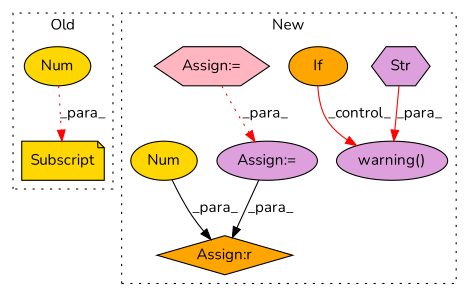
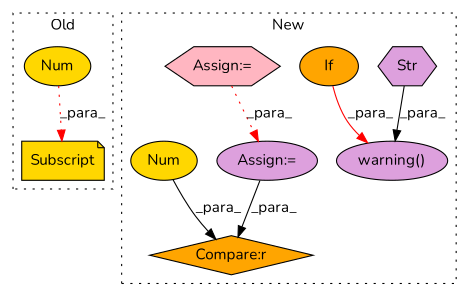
edge "Str" -> "warning()": color red -> black
edge "If" -> "warning()": label "_control_" -> "_para_"
node "Assign:r": label "Assign:r" -> "Compare:r"
